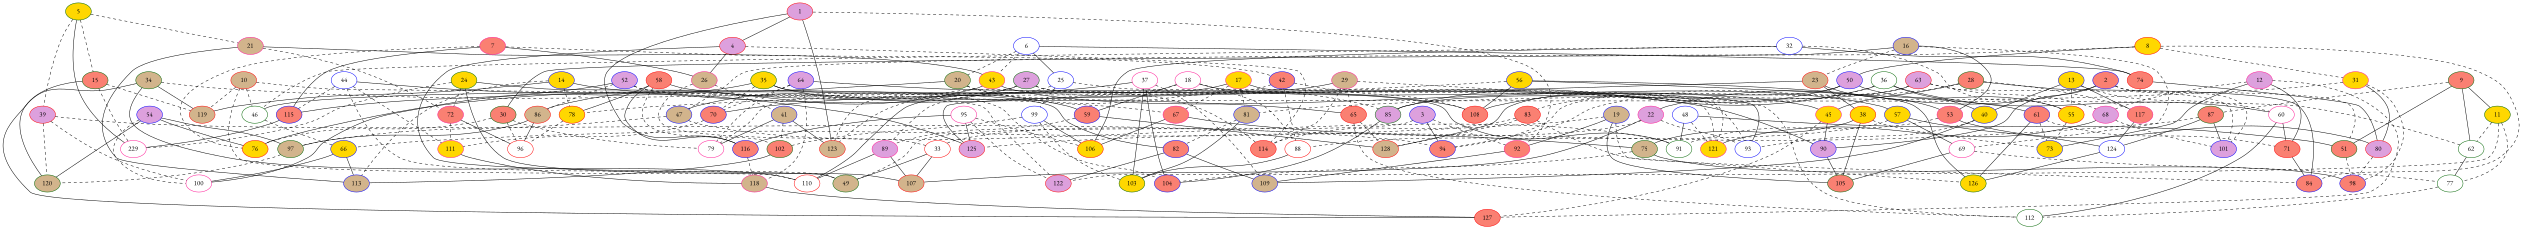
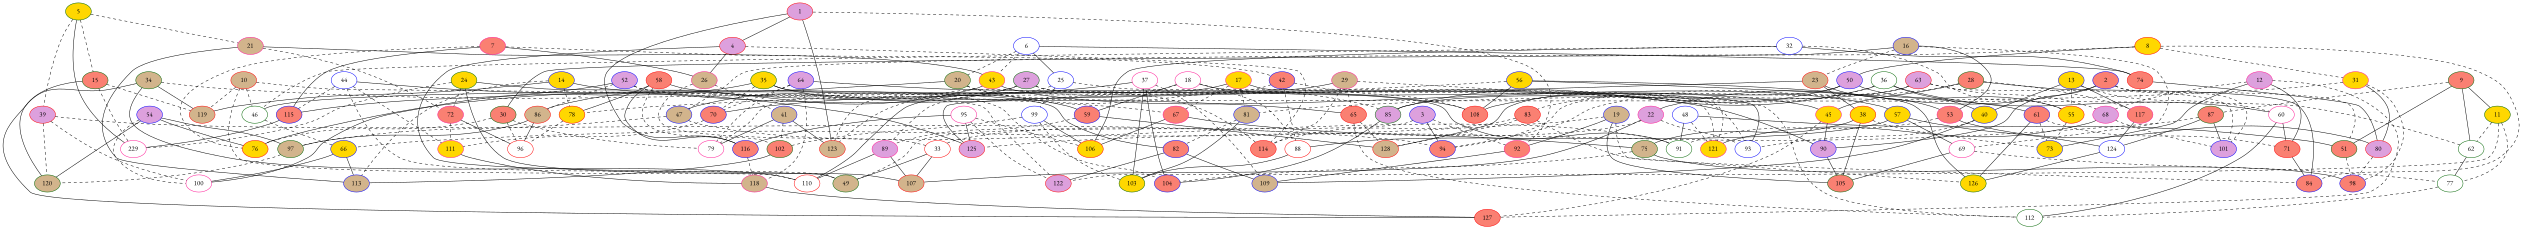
edge "57" -- "88": style dashed -> solid
